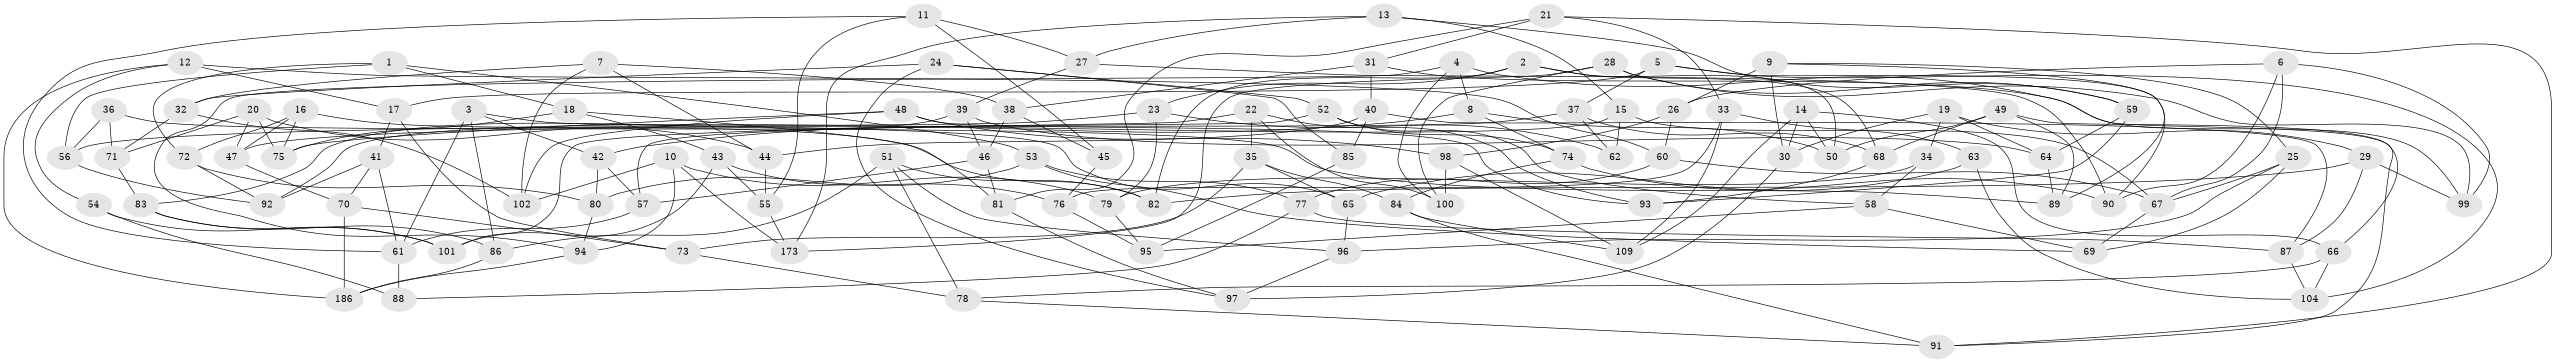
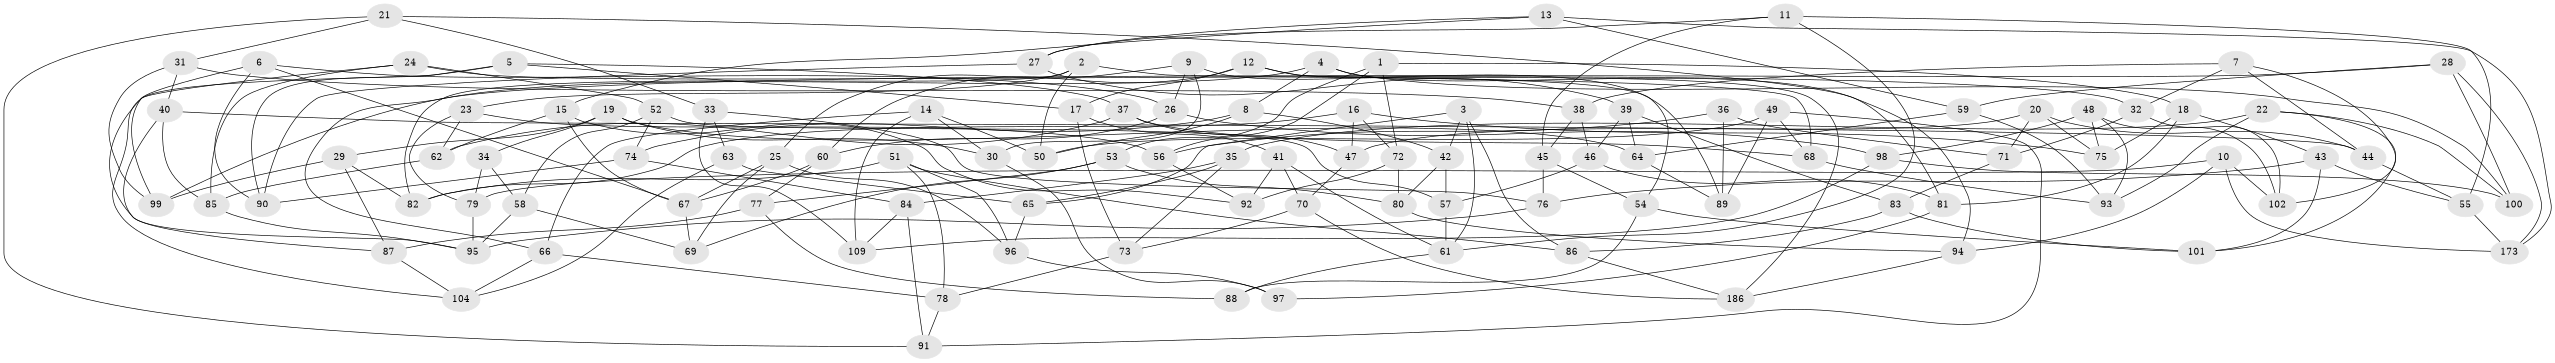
edge "62" -- "85": added
edge "45" -- "54": added
edge "24" -- "97": now "24" -- "95"
